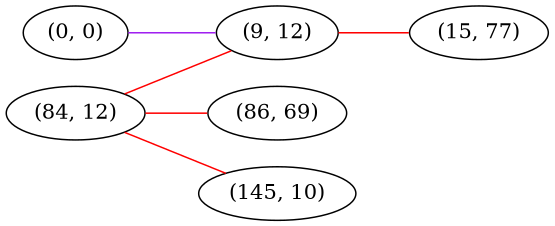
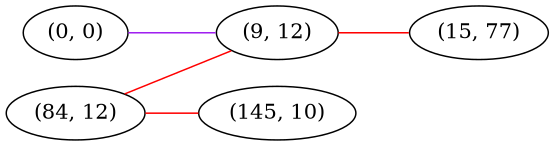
node "(86, 69)": removed
